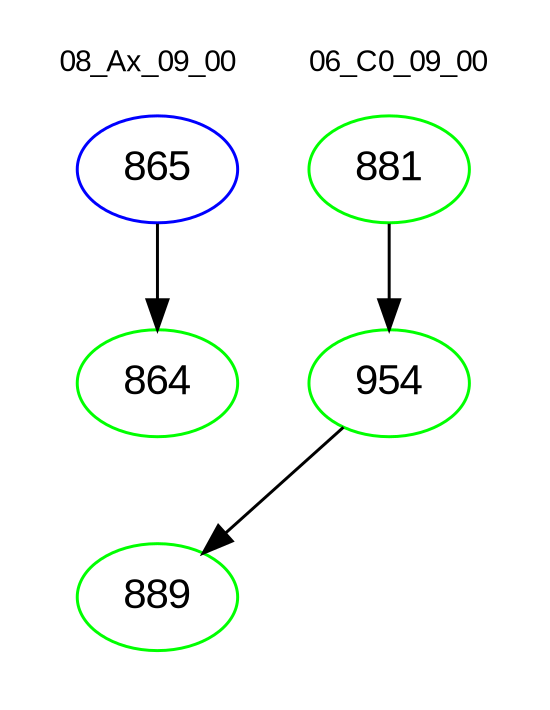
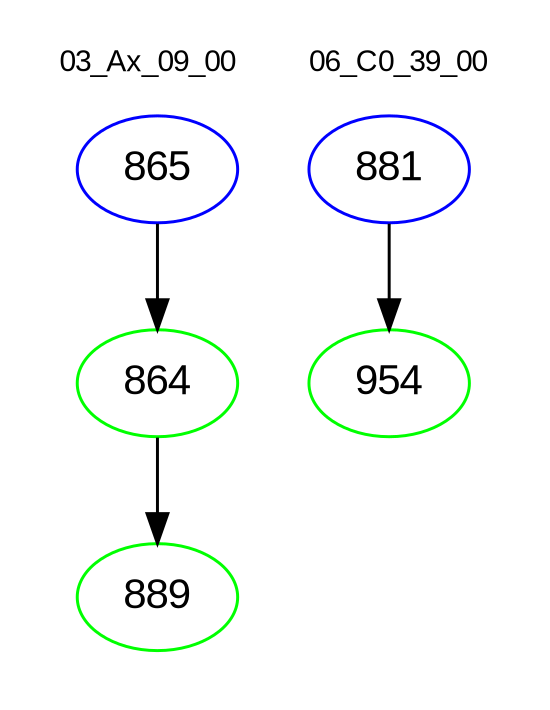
cluster "08_Ax_09_00": label "08_Ax_09_00" -> "03_Ax_09_00"
cluster "06_C0_09_00": label "06_C0_09_00" -> "06_C0_39_00"
node "881": color green -> blue
edge "954" -> "889": now "864" -> "889"
